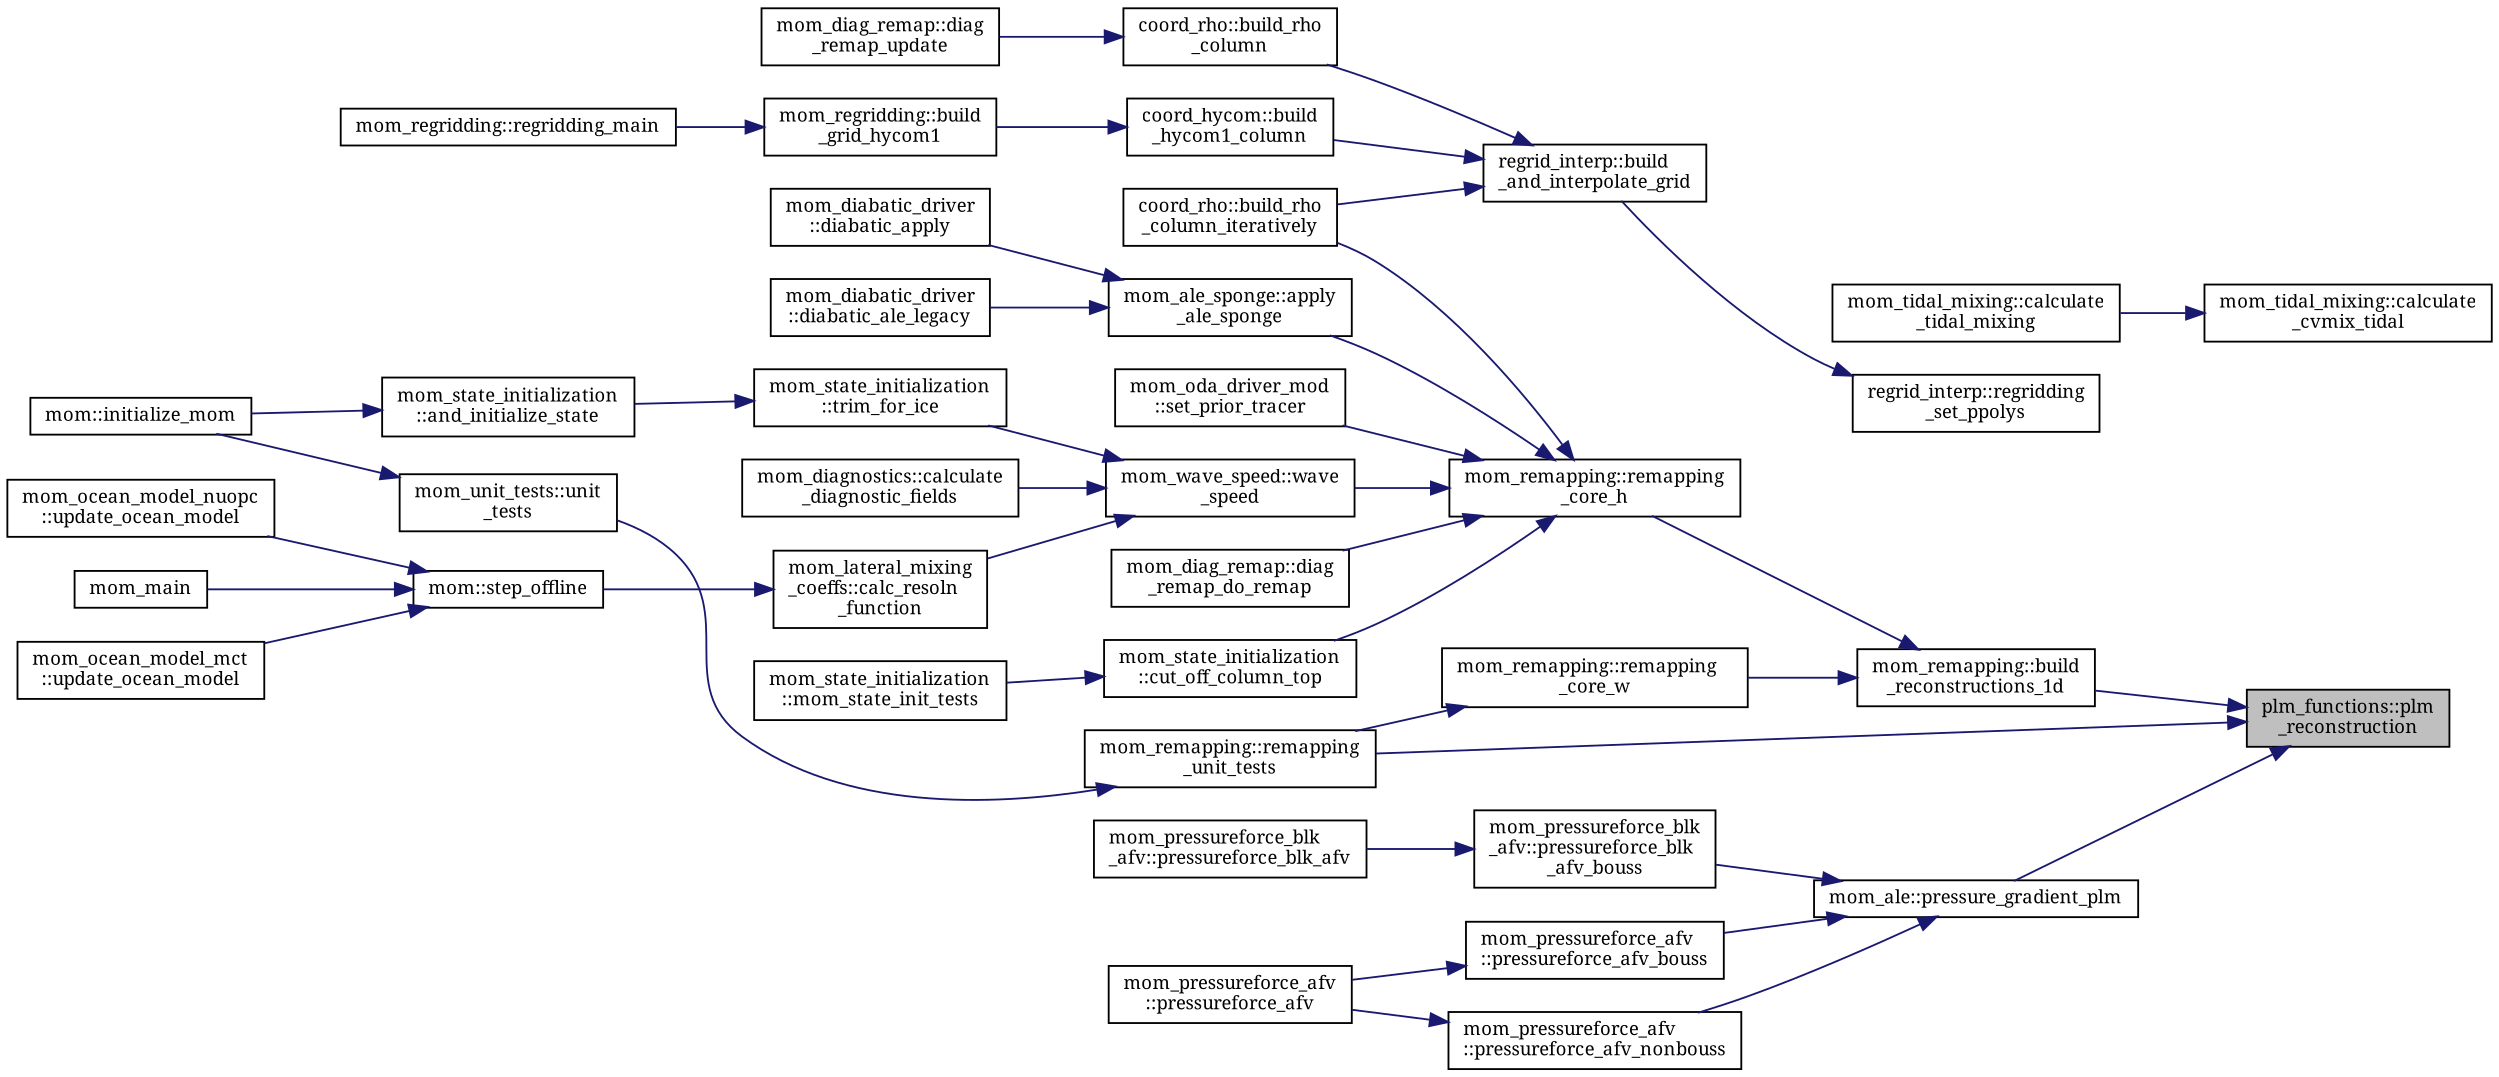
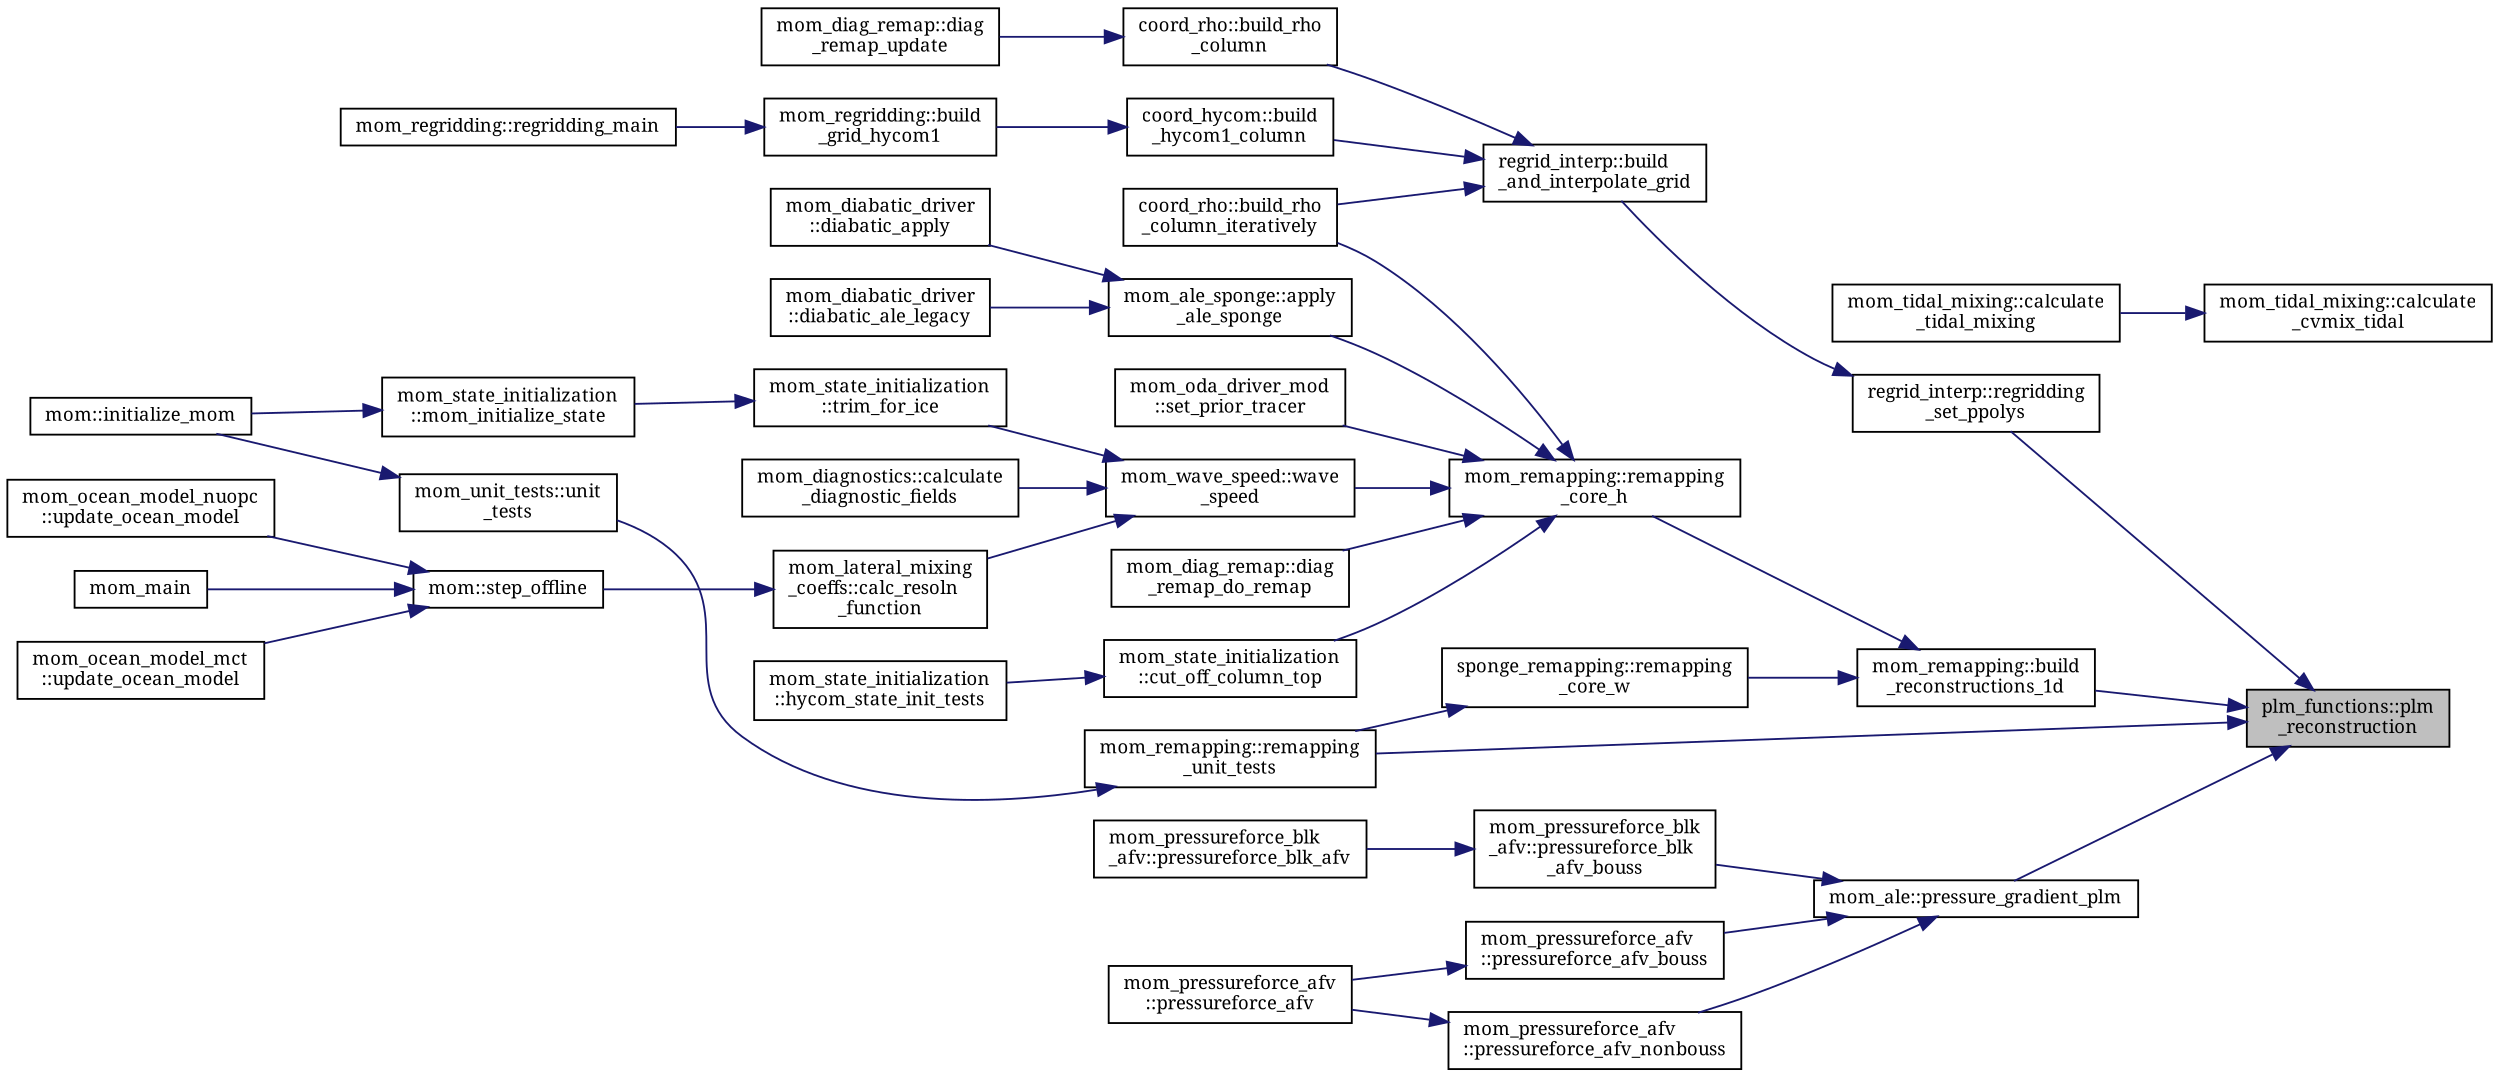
node "mom_state_initialization ::and_initialize_state": label "mom_state_initialization ::and_initialize_state" -> "mom_state_initialization ::mom_initialize_state"
edge "regrid_interp::regridding _set_ppolys" -> "plm_functions::plm _reconstruction": added
node "mom_remapping::remapping _core_w": label "mom_remapping::remapping _core_w" -> "sponge_remapping::remapping _core_w"
node "mom_state_initialization ::mom_state_init_tests": label "mom_state_initialization ::mom_state_init_tests" -> "mom_state_initialization ::hycom_state_init_tests"
